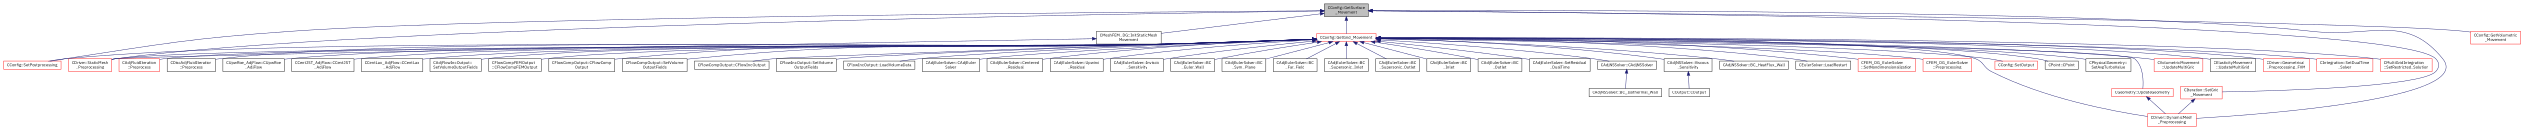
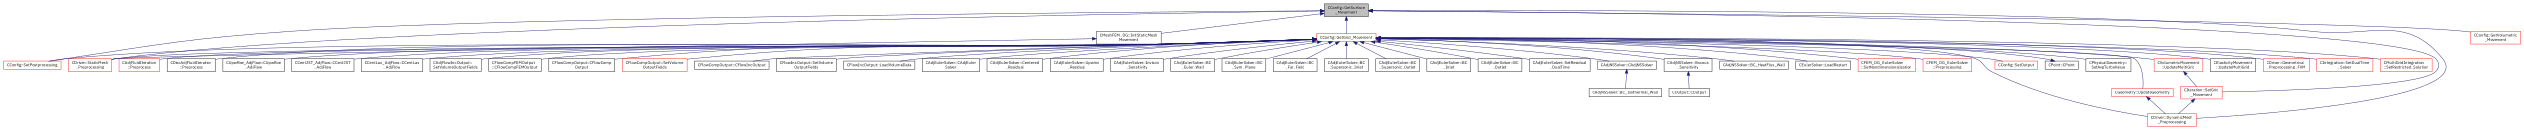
edge "CPoint::CPoint" -> "CConfig::GetGrid_Movement": reversed
node "CFlowCompOutput::SetVolume OutputFields": color black -> red
edge "CIteration::SetGrid _Movement" -> "CVolumetricMovement ::UpdateMultiGrid": added
